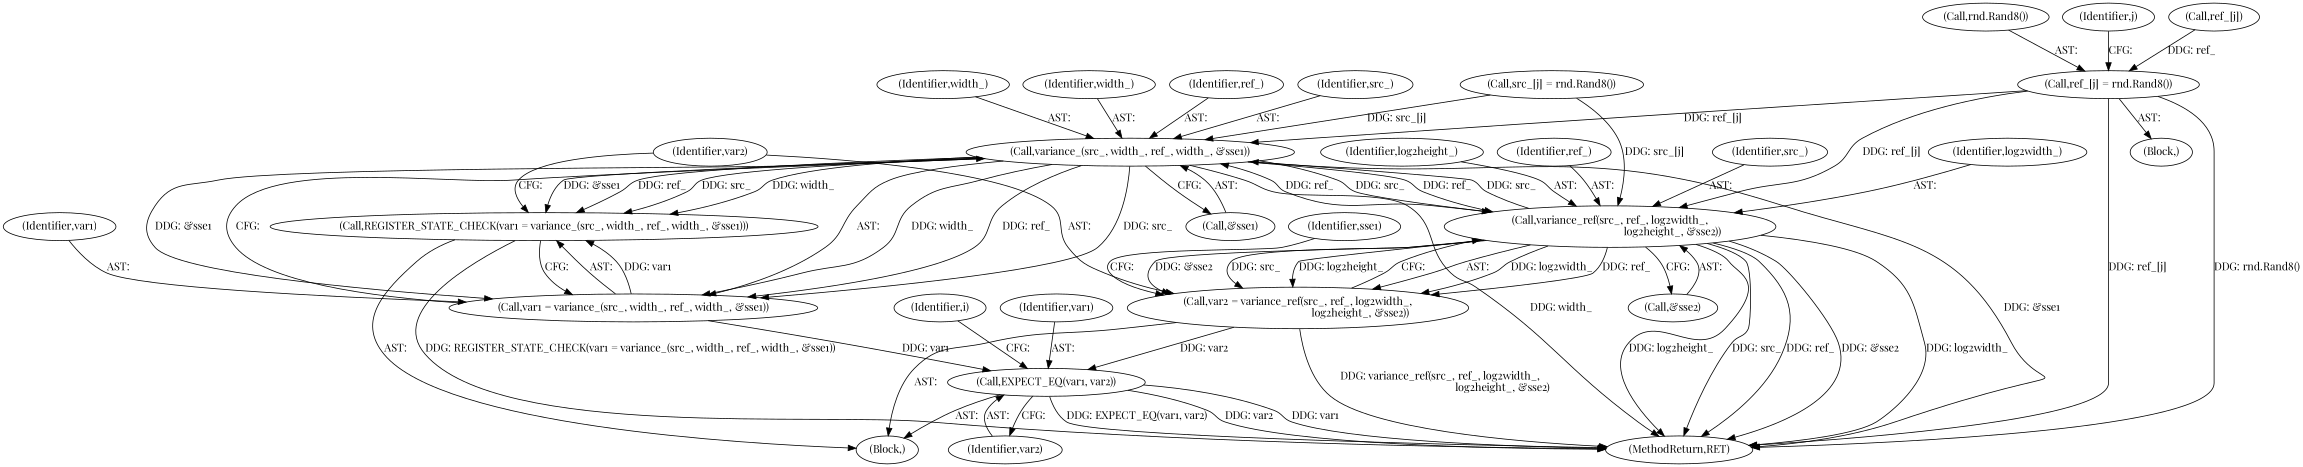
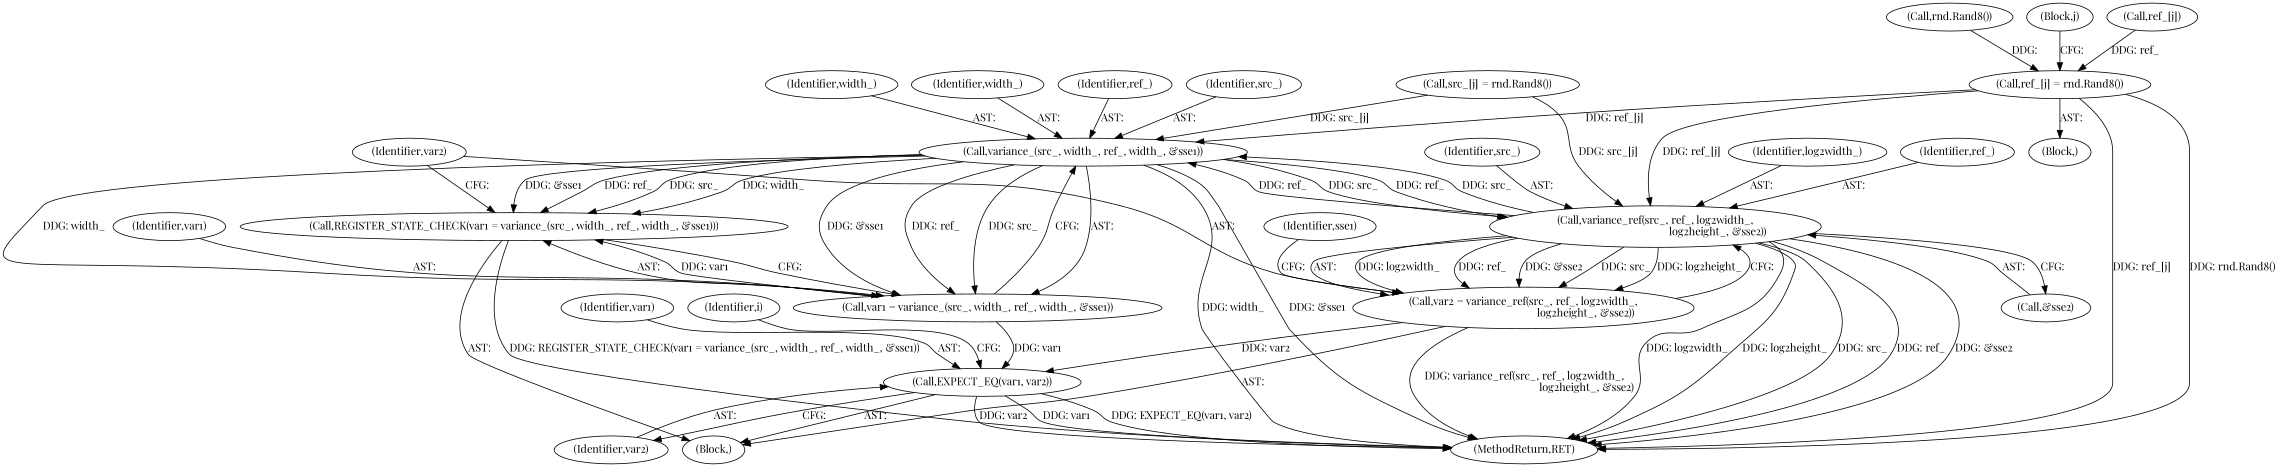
node "(Identifier,j)": label "(Identifier,j)" -> "(Block,j)"
edge "(Call,rnd.Rand8())" -> "(Call,ref_[j] = rnd.Rand8())": label "AST: " -> "DDG: "
node "(Identifier,log2height_)": removed
node "(Call,&sse1)": removed
